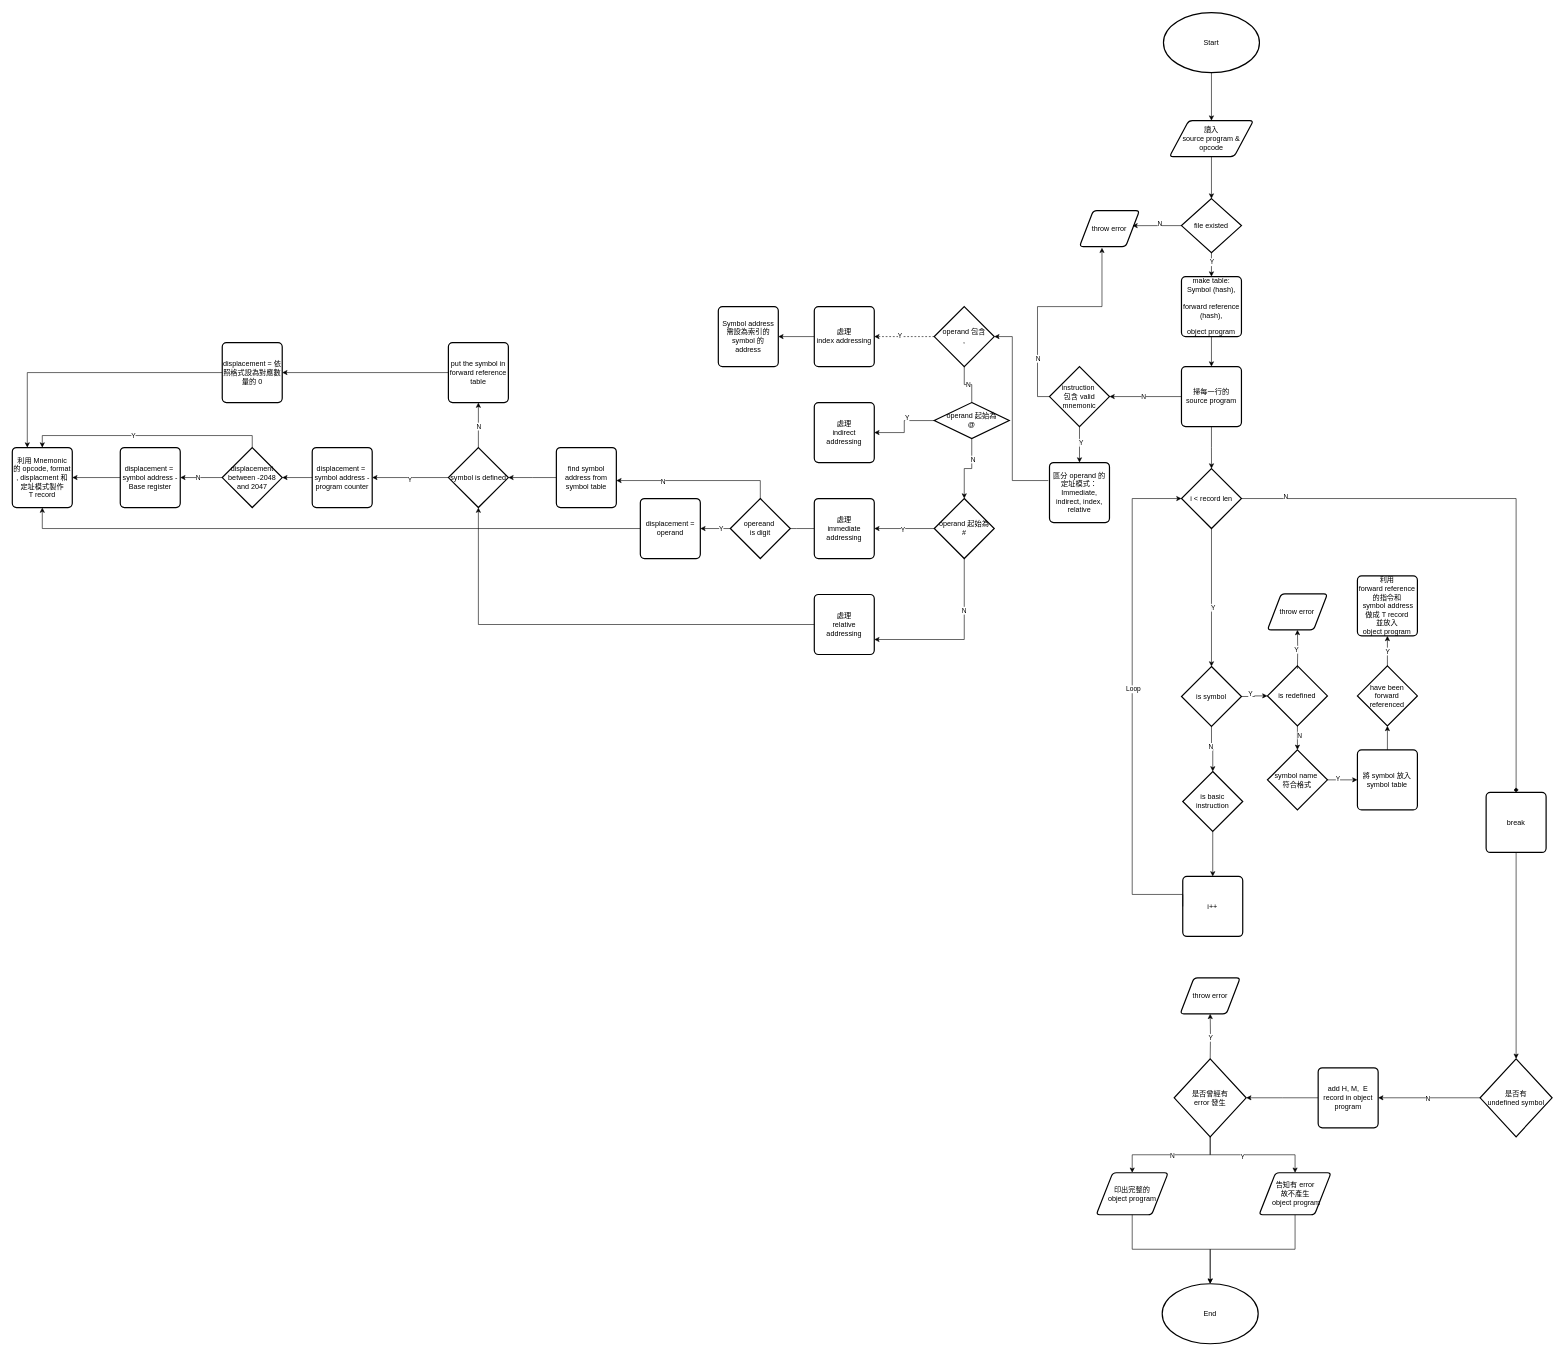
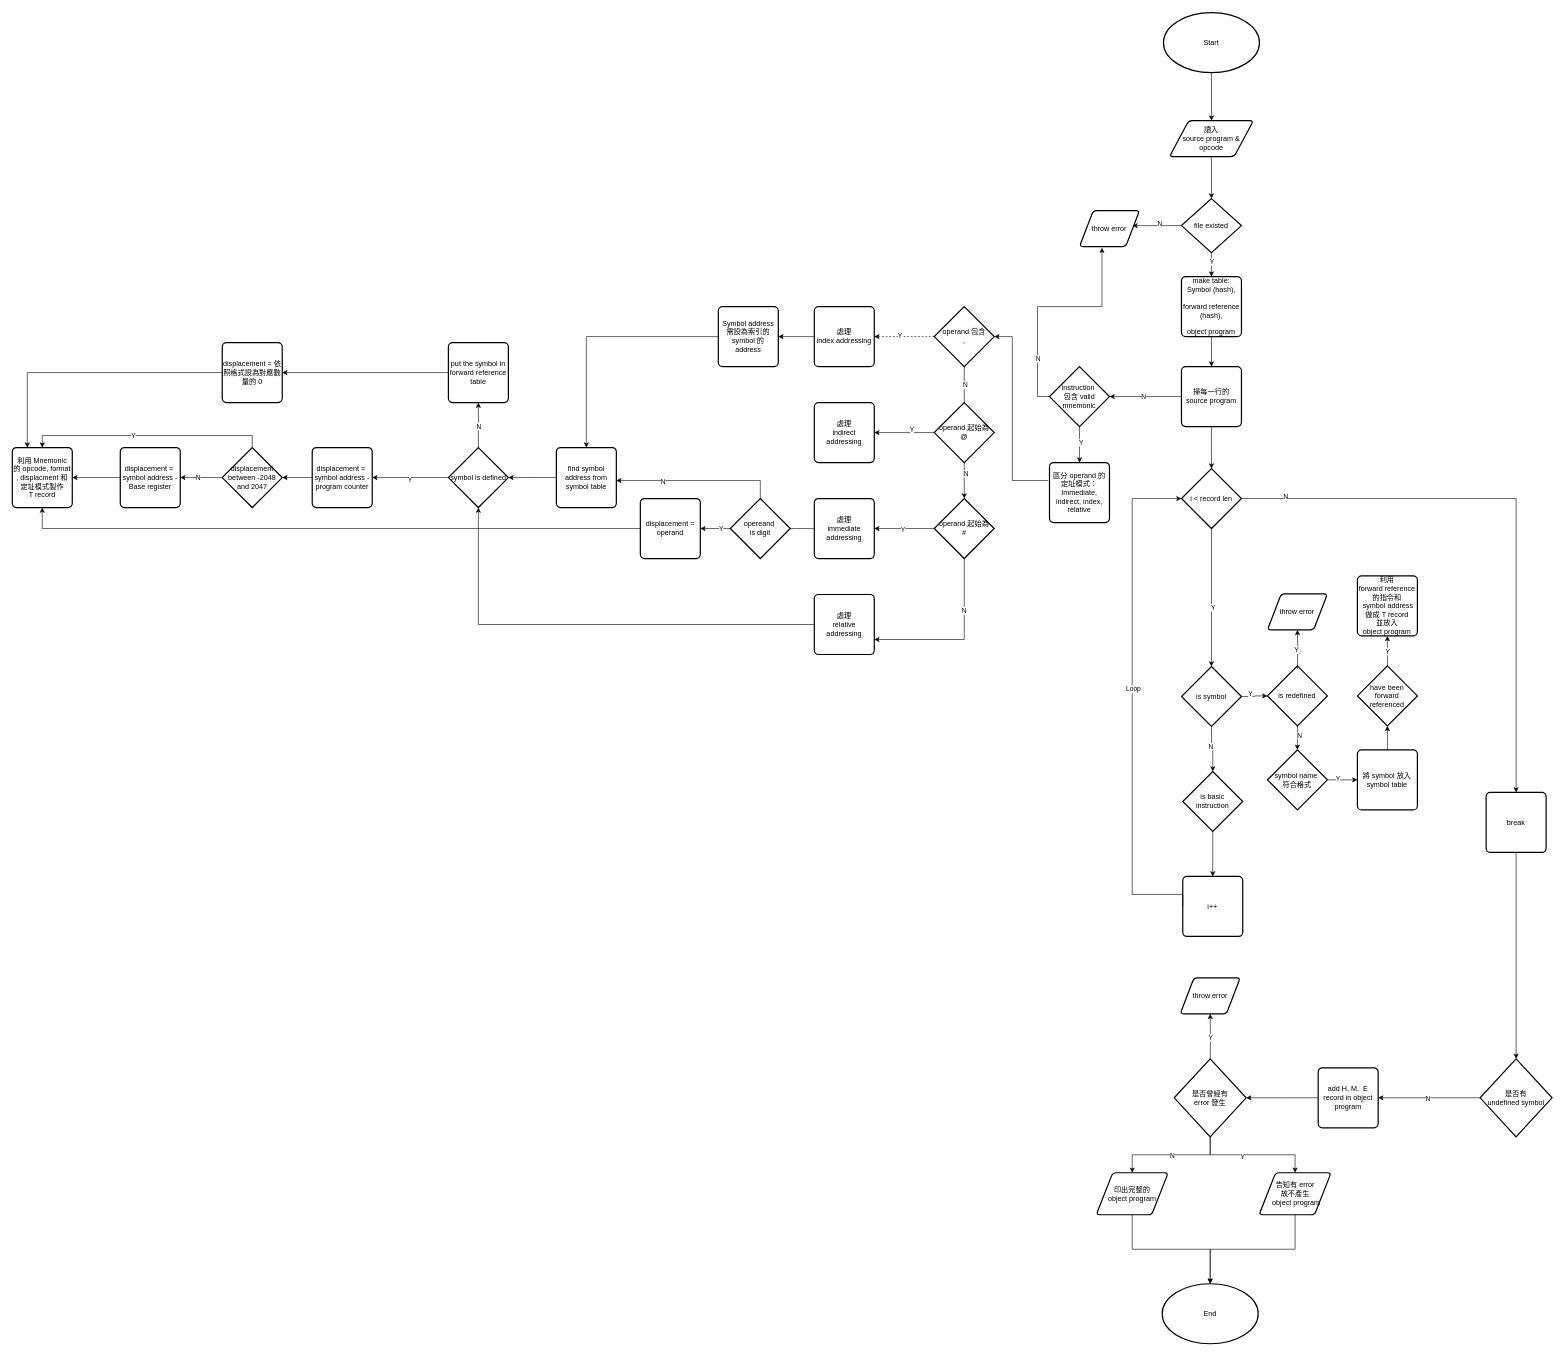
edge "Symbol address 需設為索引的 symbol 的 address" -> "find symbol address from symbol table": added
node "operand 起始為 @": size 75x36 -> 60x60
edge "i < record len" -> "break": arrowhead diamond -> classic
